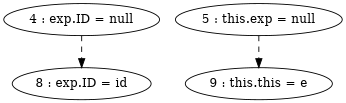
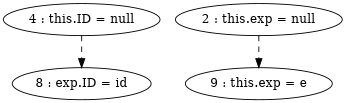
node "4 : exp.ID = null": label "4 : exp.ID = null" -> "4 : this.ID = null"
node "5 : this.exp = null": label "5 : this.exp = null" -> "2 : this.exp = null"
node "9 : this.this = e": label "9 : this.this = e" -> "9 : this.exp = e"
